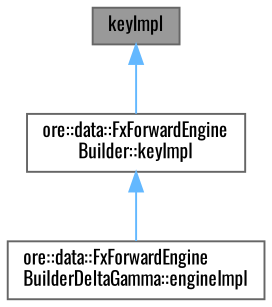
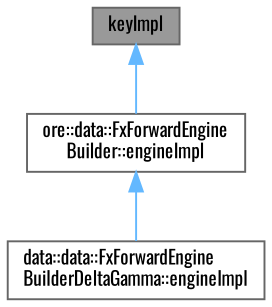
node "ore::data::FxForwardEngine Builder::keyImpl": label "ore::data::FxForwardEngine Builder::keyImpl" -> "ore::data::FxForwardEngine Builder::engineImpl"
node "ore::data::FxForwardEngine BuilderDeltaGamma::engineImpl": label "ore::data::FxForwardEngine BuilderDeltaGamma::engineImpl" -> "data::data::FxForwardEngine BuilderDeltaGamma::engineImpl"
